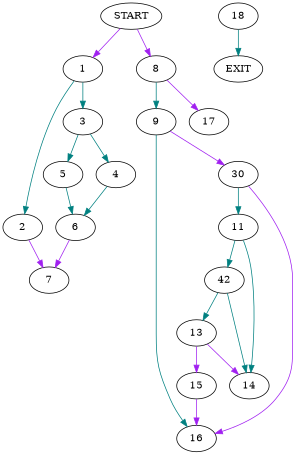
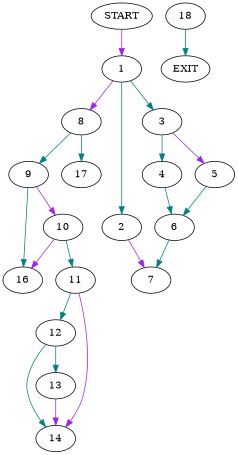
edge "START" -> "8": now "1" -> "8"
edge "8" -> "17": color purple -> teal
edge "3" -> "5": color teal -> purple
node "30": label "30" -> "10"
edge "6" -> "7": color purple -> teal
node "42": label "42" -> "12"
edge "11" -> "14": color teal -> purple
node "15": removed
